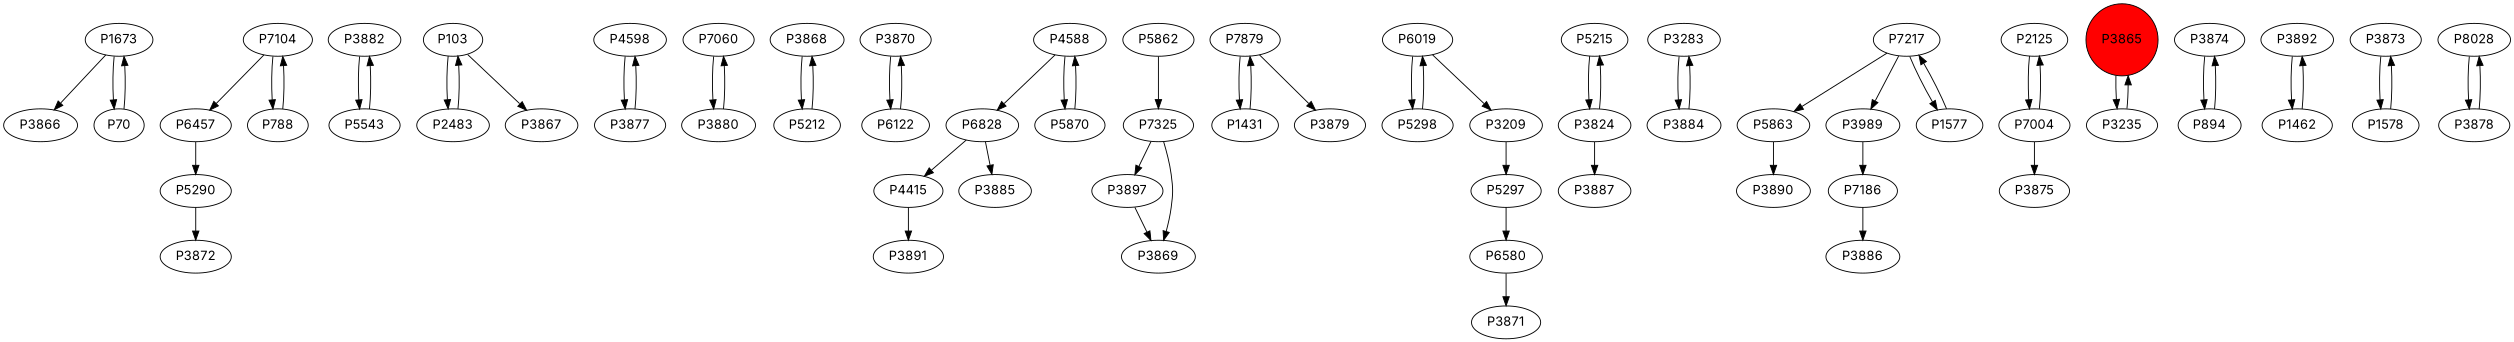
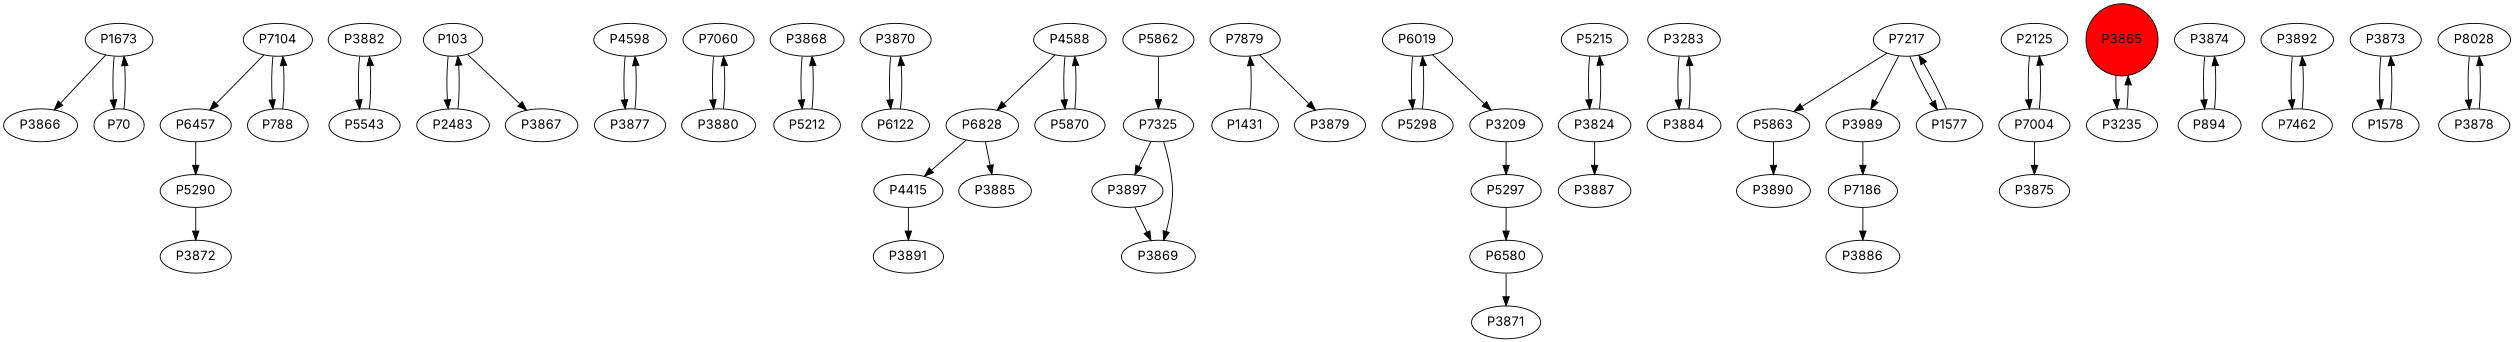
edge "P7879" -> "P1431": removed
node "P1462": label "P1462" -> "P7462"
